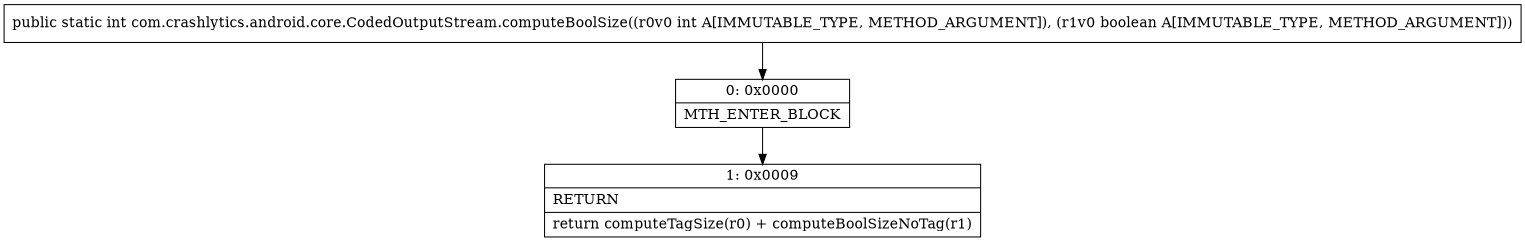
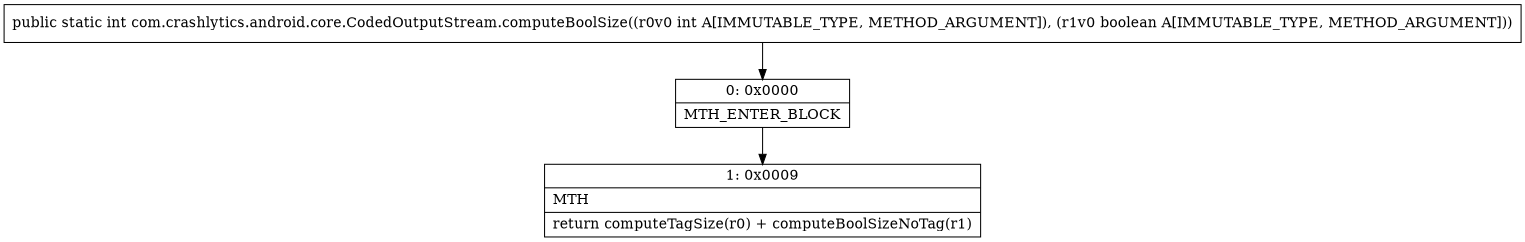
node "1: 0x0009": text "RETURN" -> "MTH"
